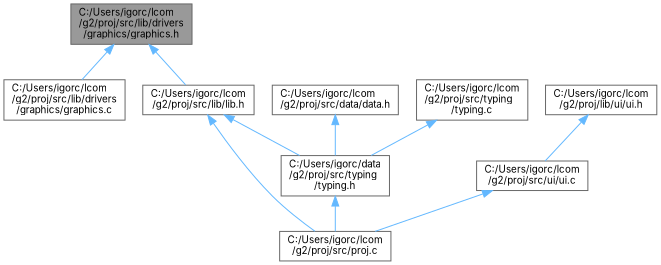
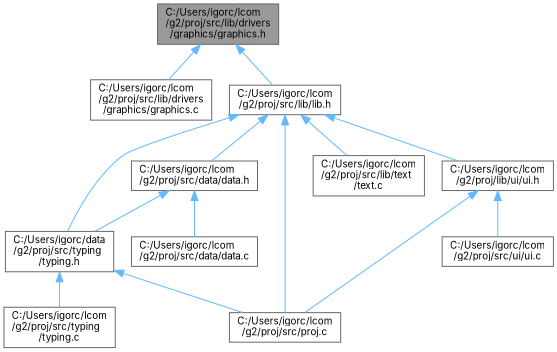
edge "C:/Users/igorc/lcom /g2/proj/lib/ui/ui.h" -> "C:/Users/igorc/lcom /g2/proj/src/lib/lib.h": added
edge "C:/Users/igorc/data /g2/proj/src/typing /typing.h" -> "C:/Users/igorc/lcom /g2/proj/src/typing /typing.c": reversed
edge "C:/Users/igorc/lcom /g2/proj/src/data/data.h" -> "C:/Users/igorc/lcom /g2/proj/src/lib/lib.h": added
node "C:/Users/igorc/lcom /g2/proj/src/lib/text /text.c": added
edge "C:/Users/igorc/lcom /g2/proj/src/proj.c" -> "C:/Users/igorc/lcom /g2/proj/src/ui/ui.c": now "C:/Users/igorc/lcom /g2/proj/src/proj.c" -> "C:/Users/igorc/lcom /g2/proj/lib/ui/ui.h"
node "C:/Users/igorc/lcom /g2/proj/src/data/data.c": added
